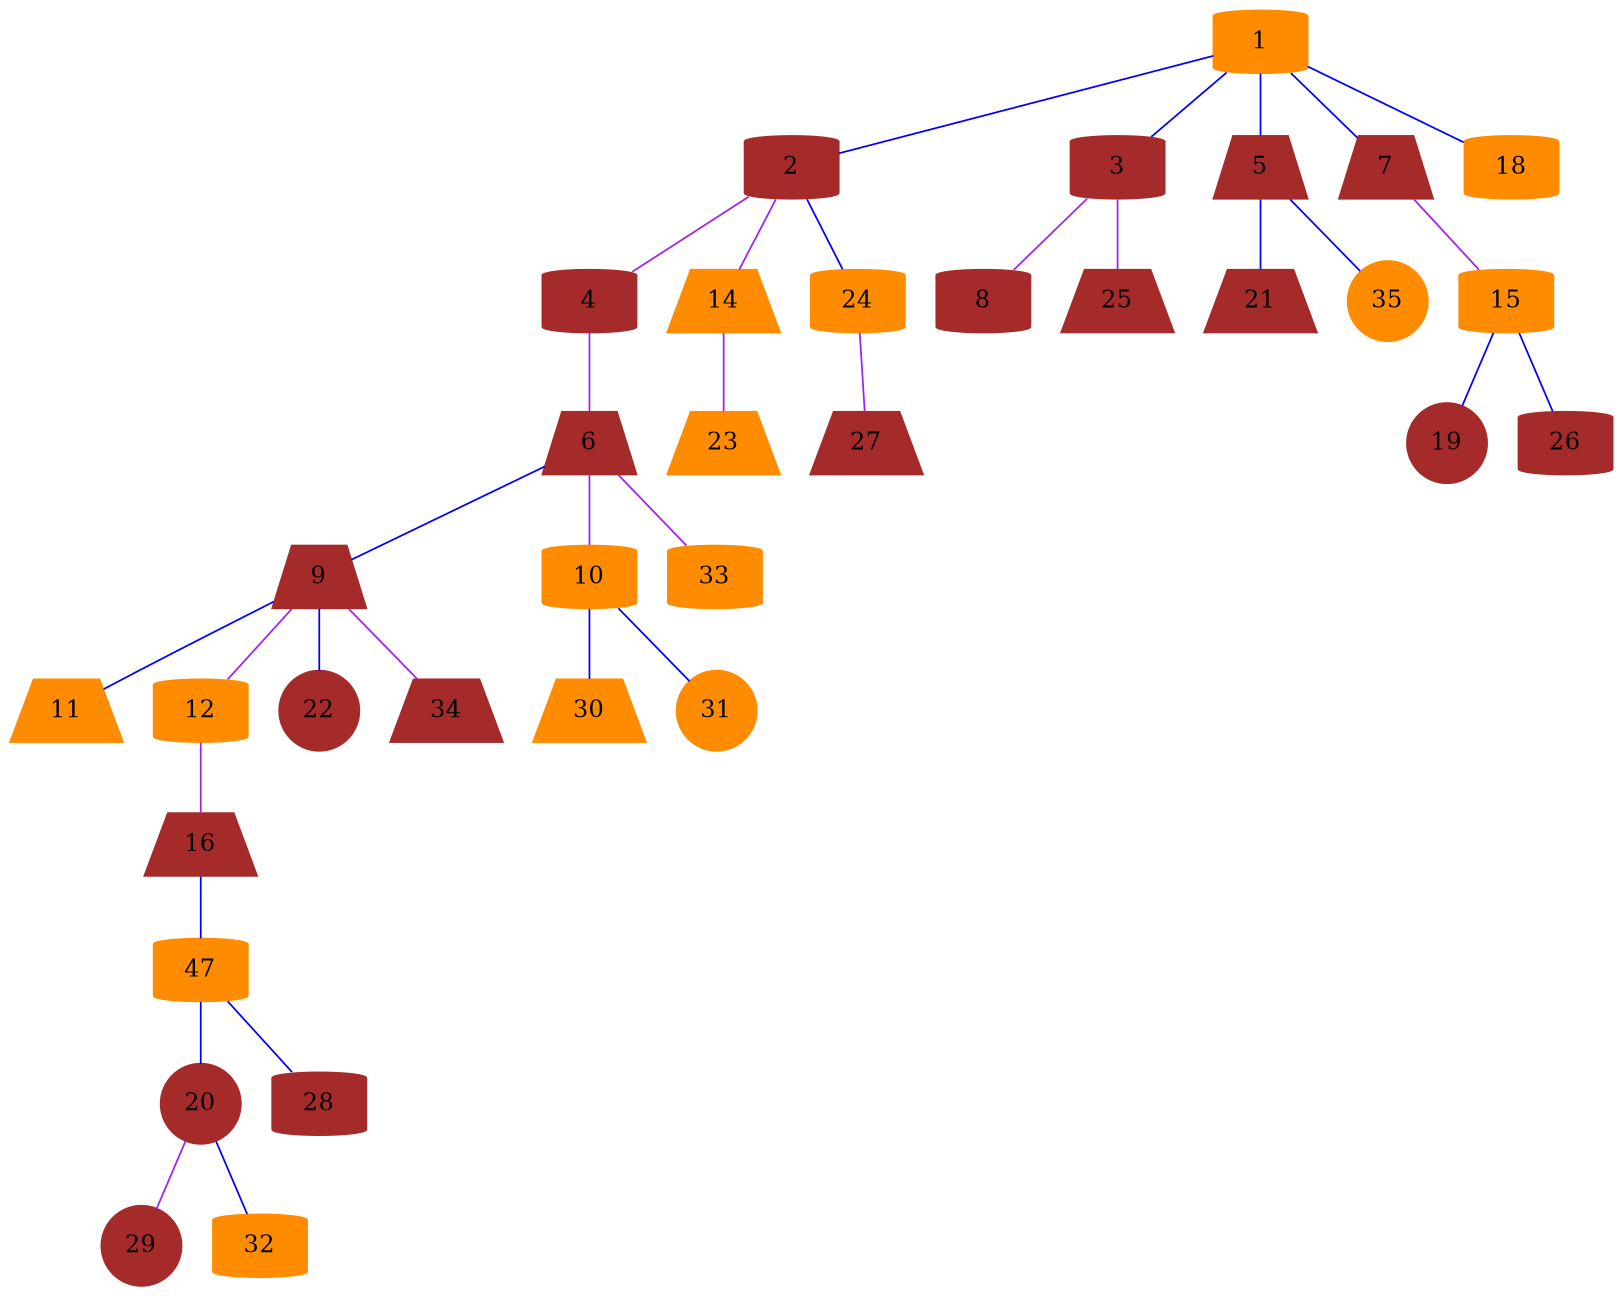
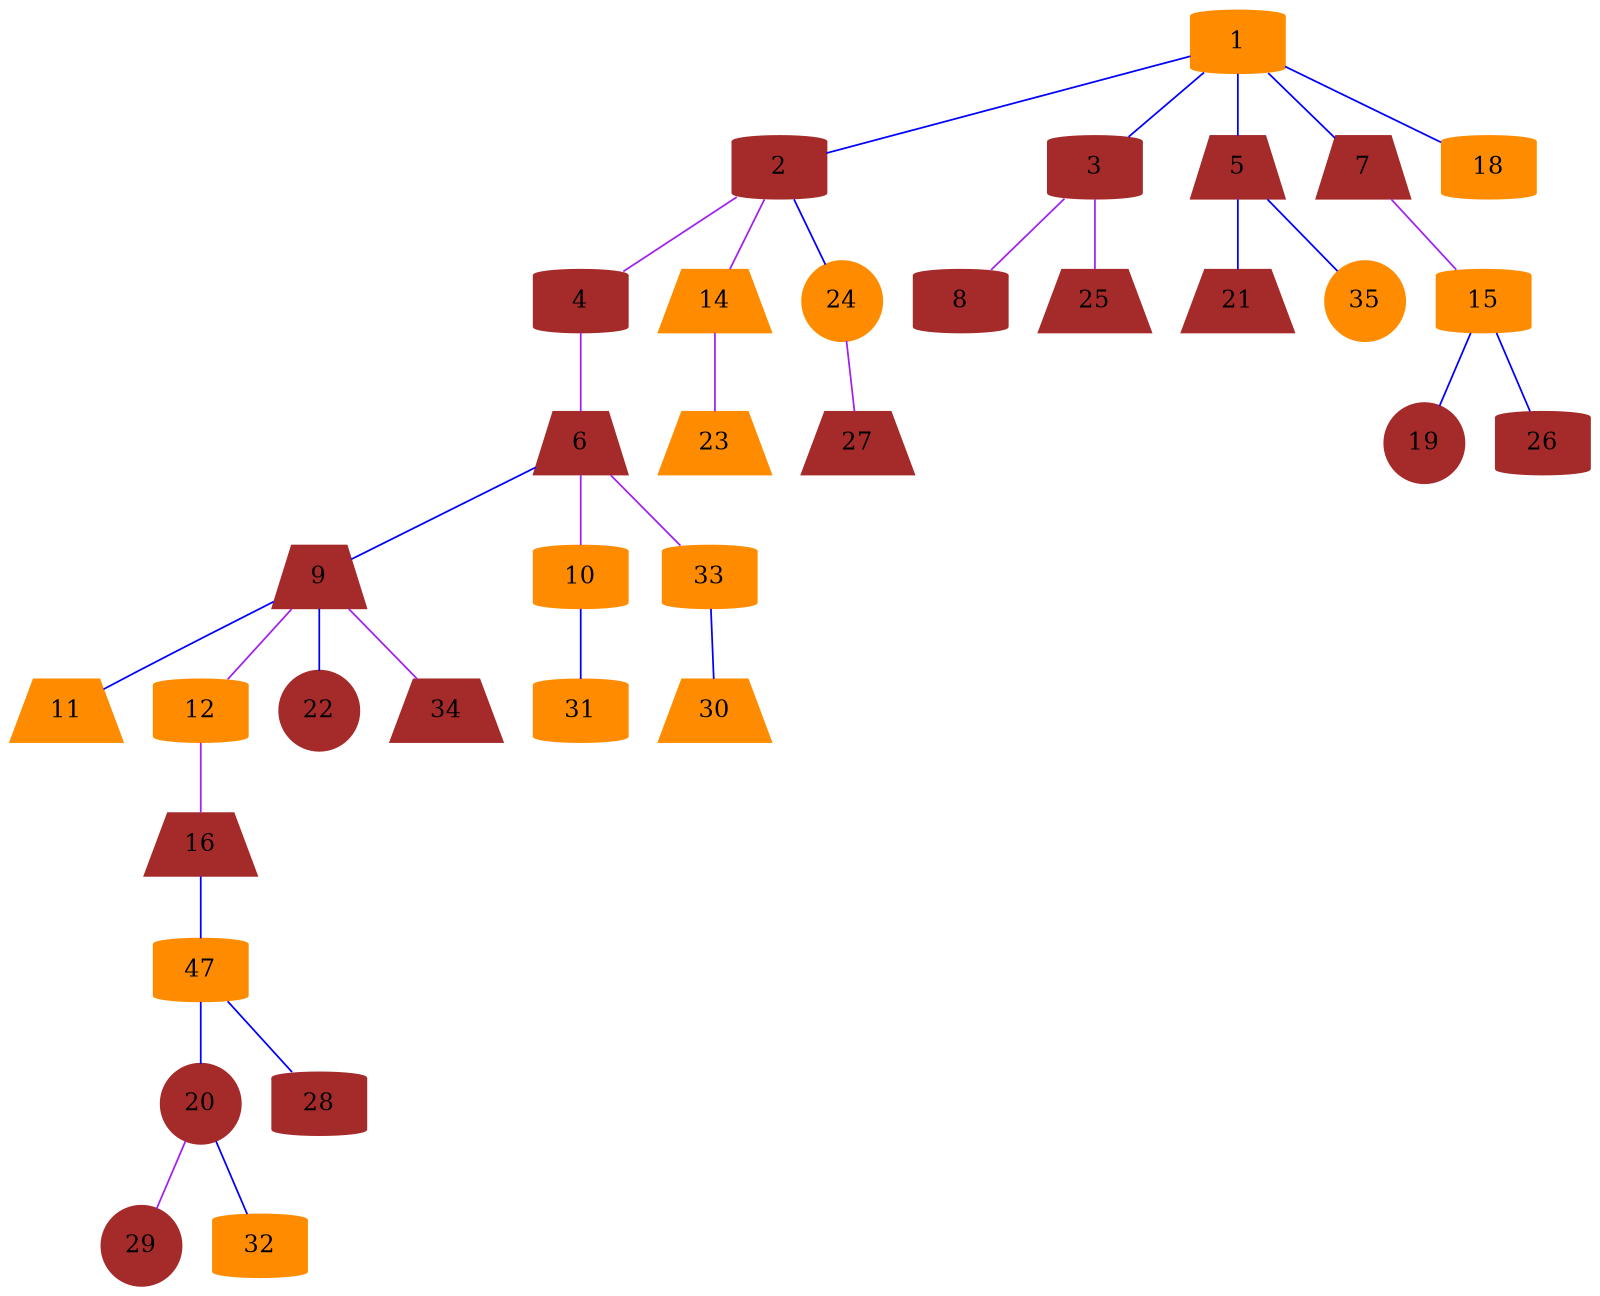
node "24": shape cylinder -> circle
edge "10" -- "30": now "33" -- "30"
node "31": shape circle -> cylinder
